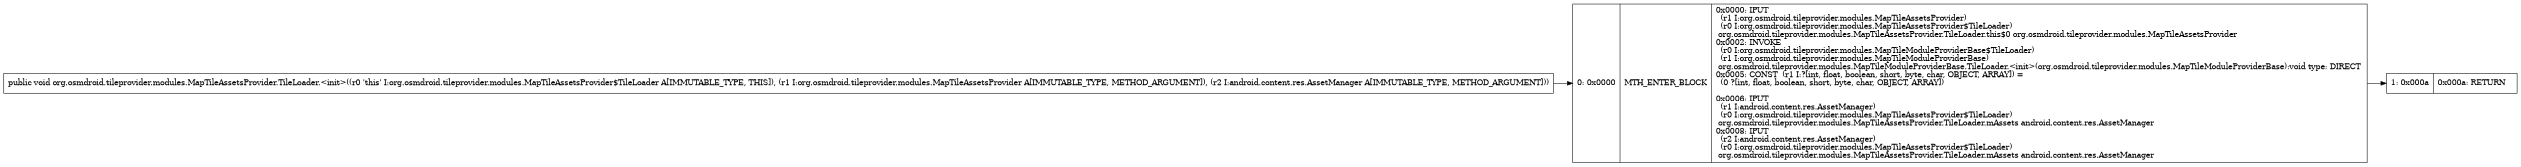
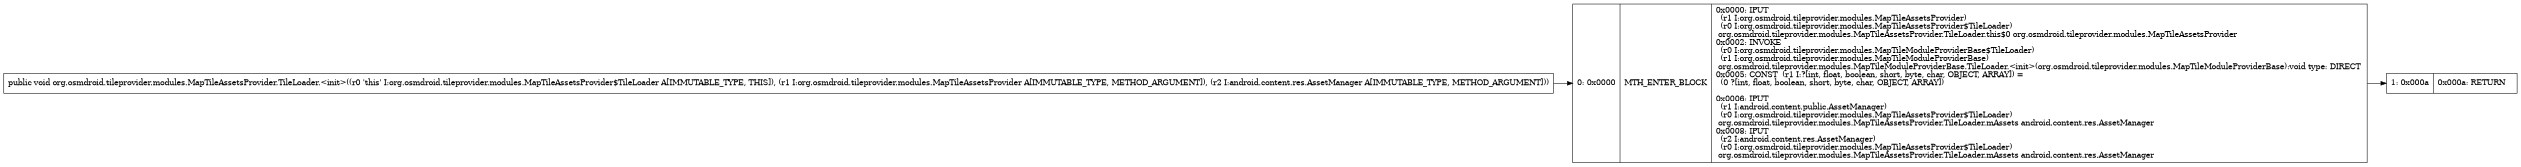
node "0: 0x0000": text "(r1 I:android.content.res.AssetManager)" -> "(r1 I:android.content.public.AssetManager)"
